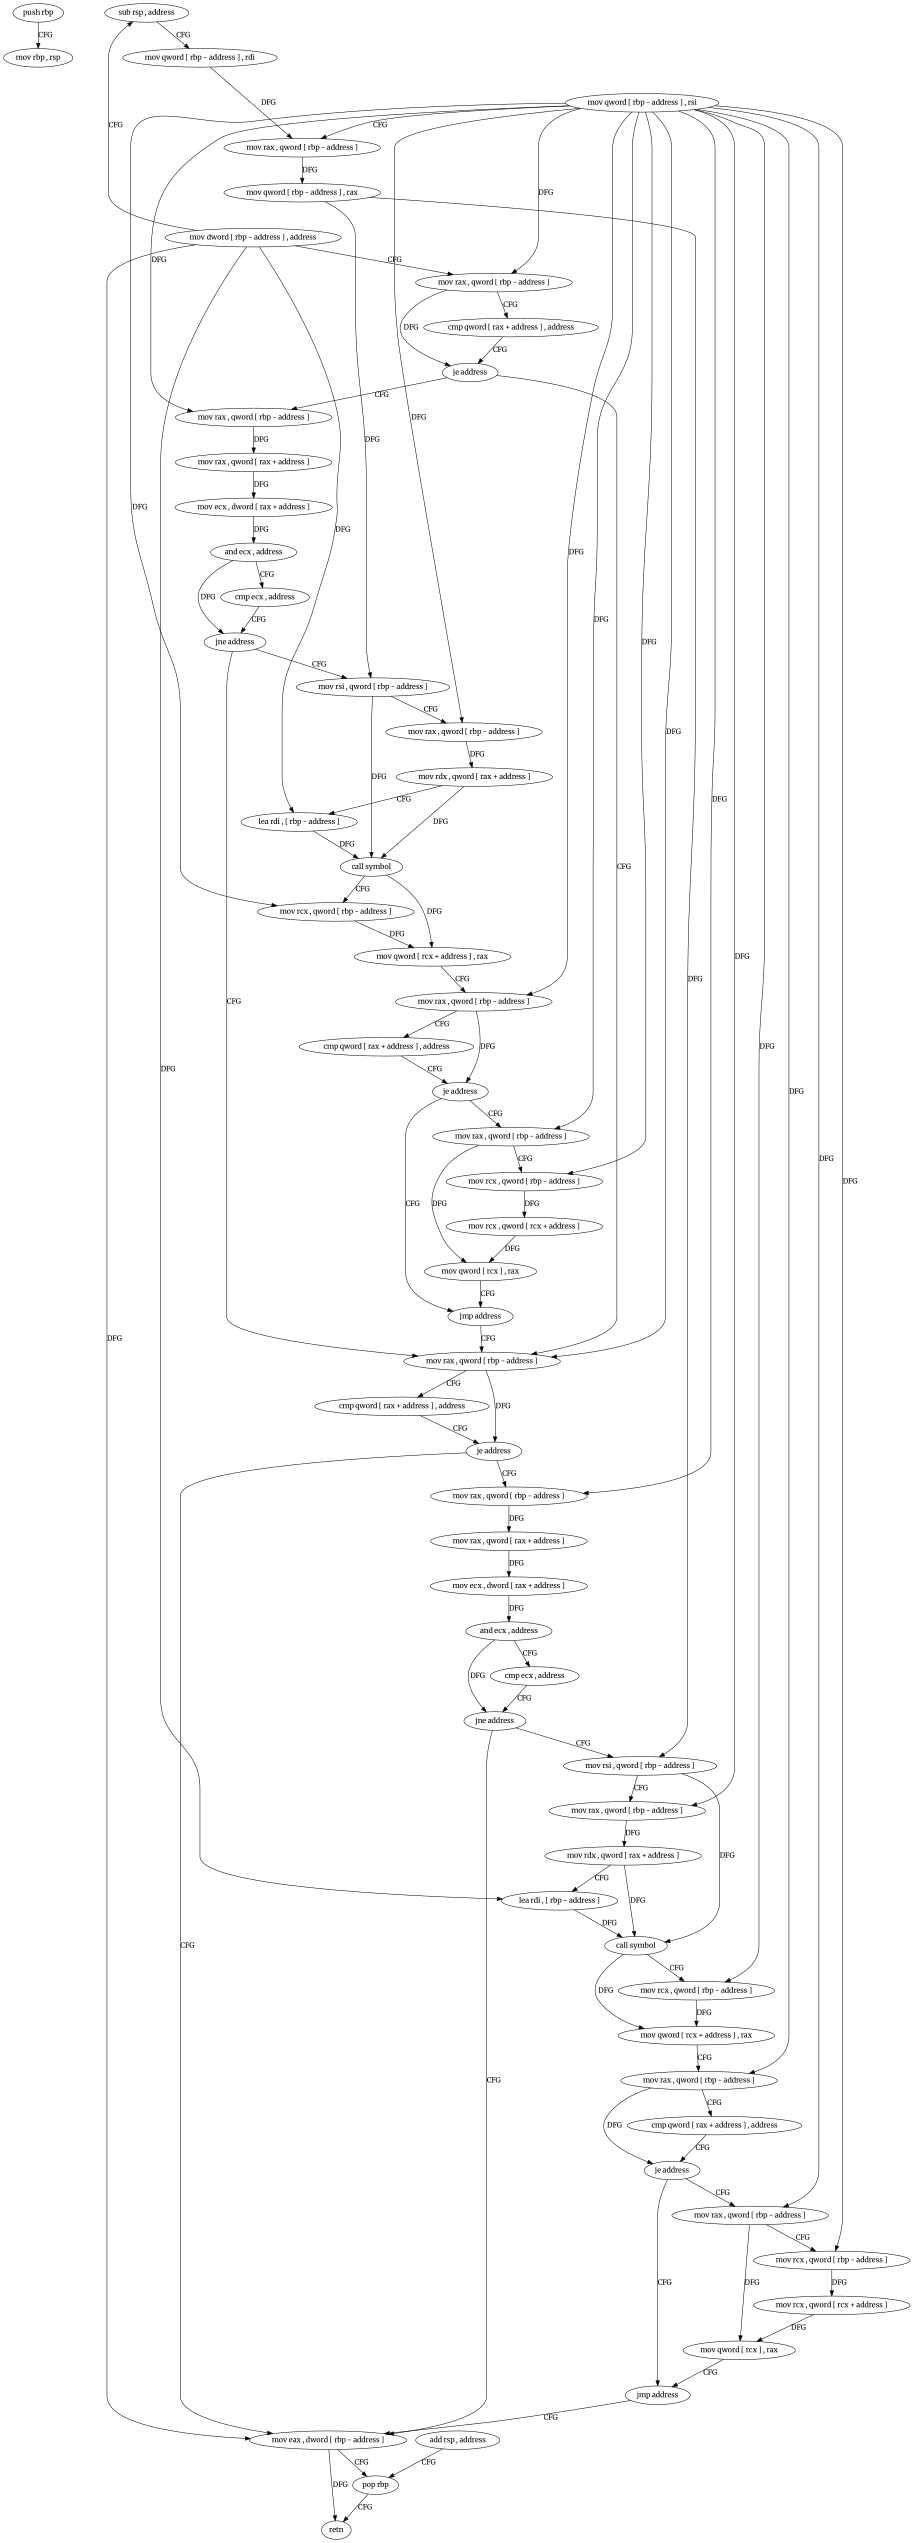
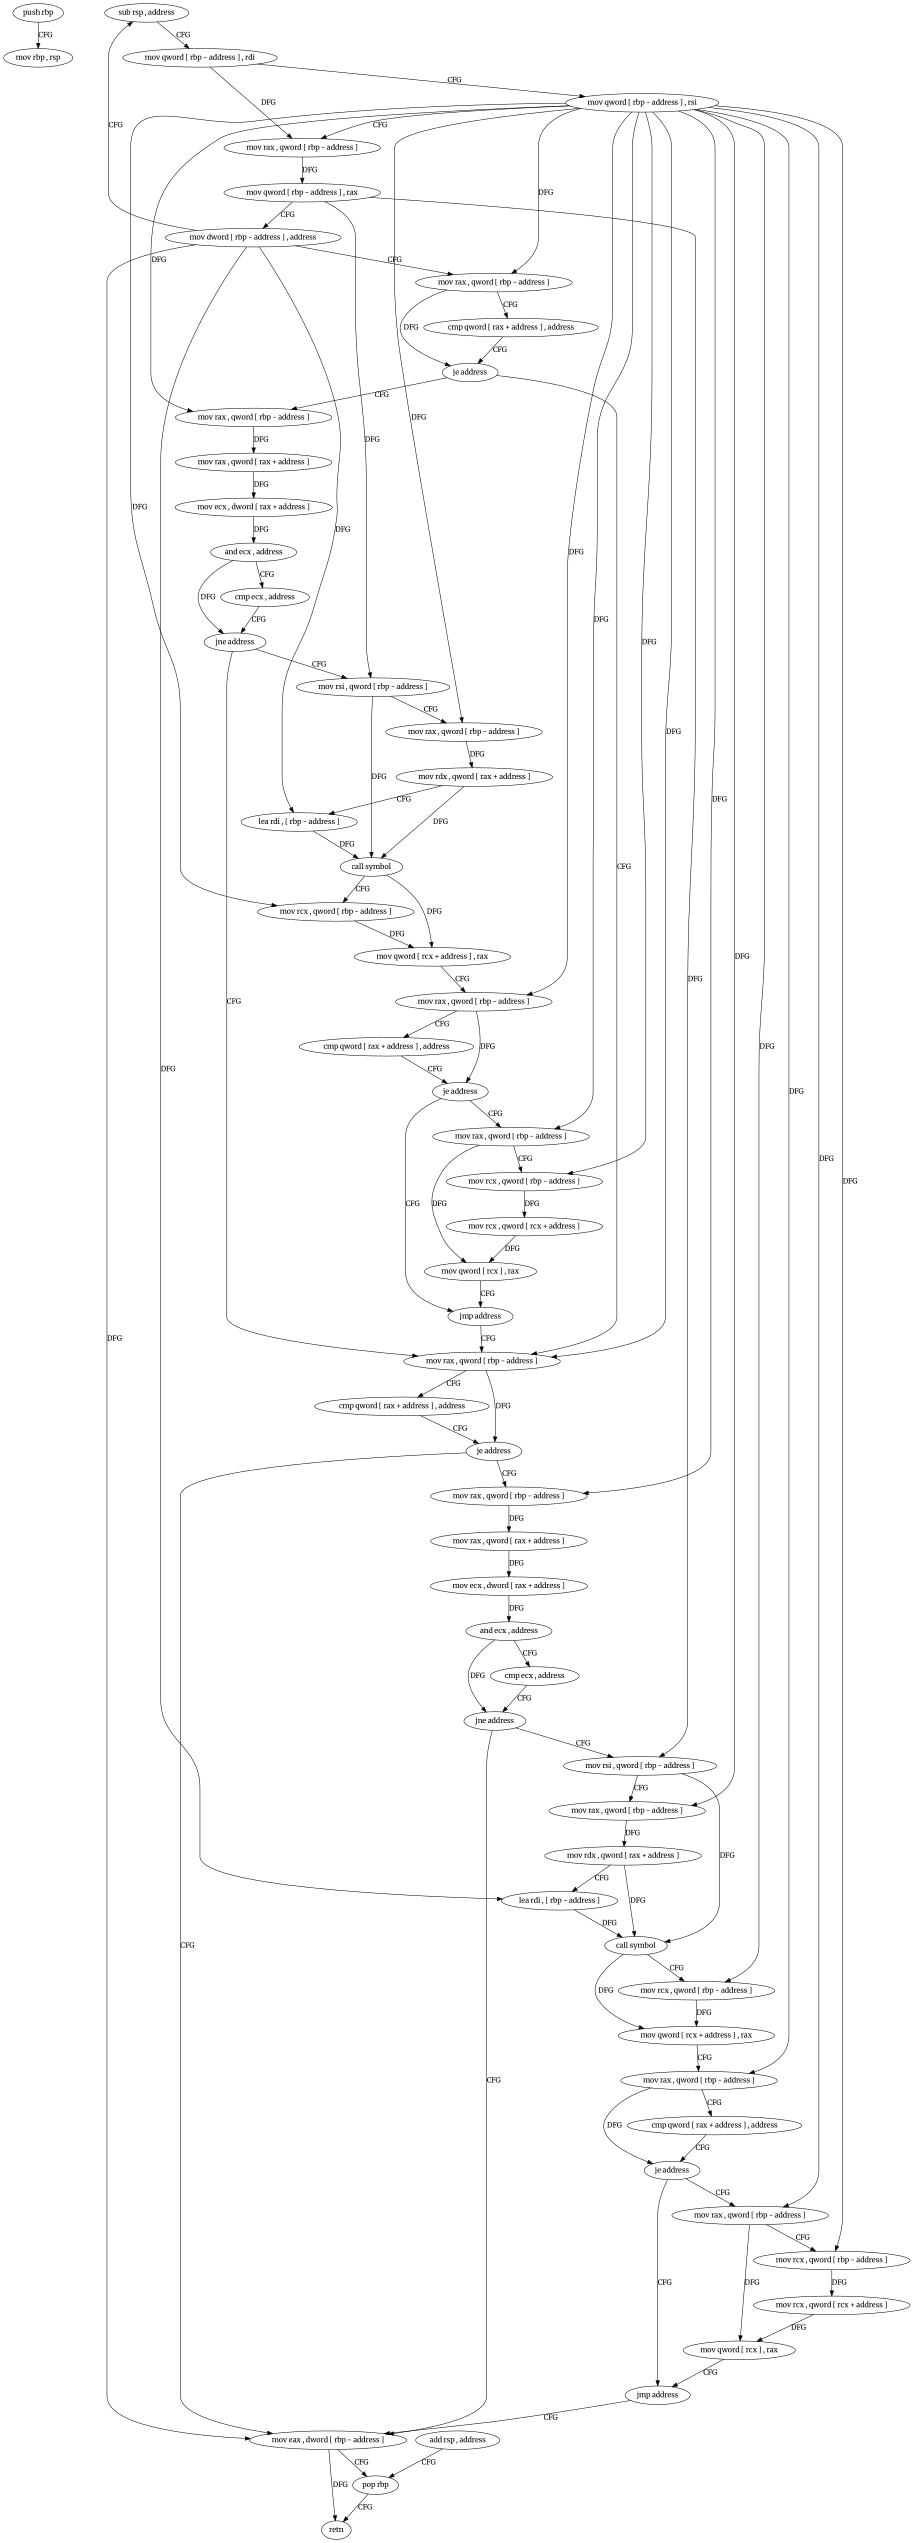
edge "mov qword [ rbp - address ] , rdi" -> "mov qword [ rbp - address ] , rsi": added, label "CFG"
edge "mov qword [ rbp - address ] , rax" -> "mov dword [ rbp - address ] , address": added, label "CFG"
